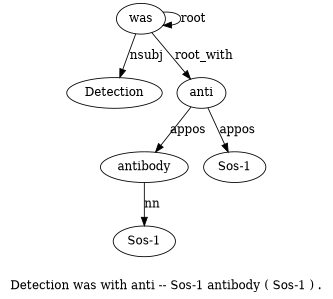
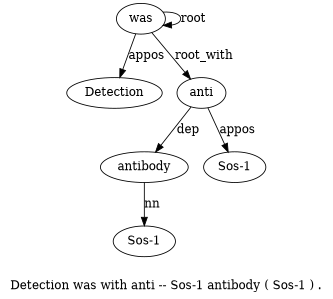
edge "was" -> "Detection": label "nsubj" -> "appos"
edge "anti" -> "antibody": label "appos" -> "dep"
